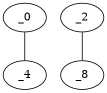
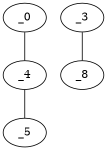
node "_2": label "_2" -> "_3"
node "_5": added
